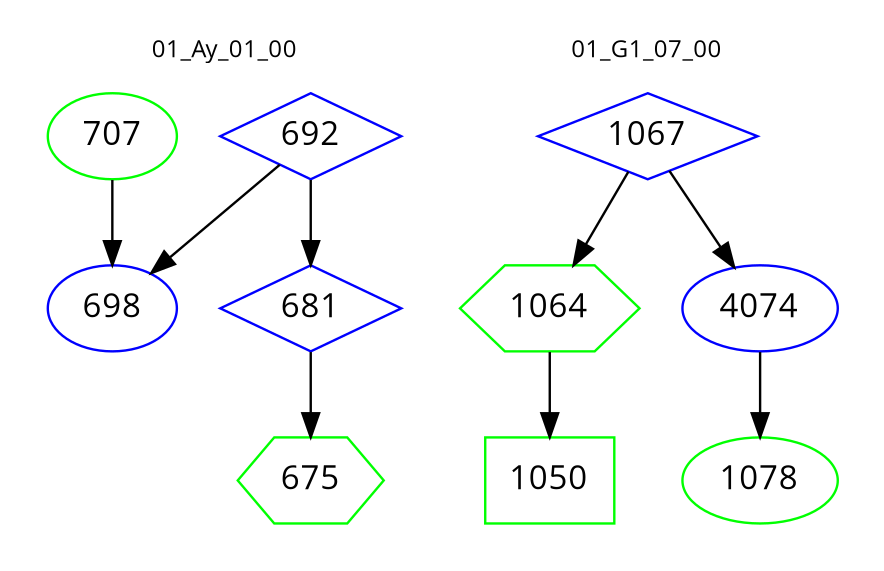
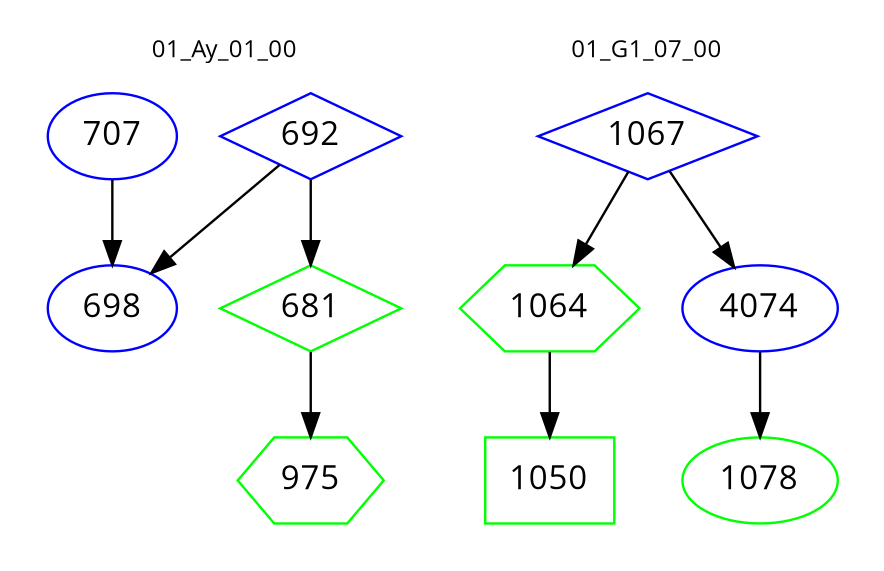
node "707": color green -> blue
node "681": color blue -> green
node "675": label "675" -> "975"
